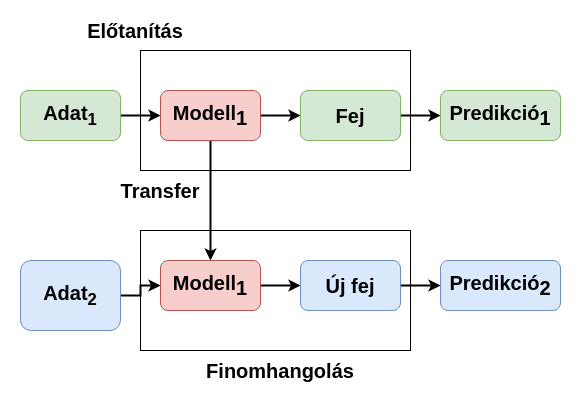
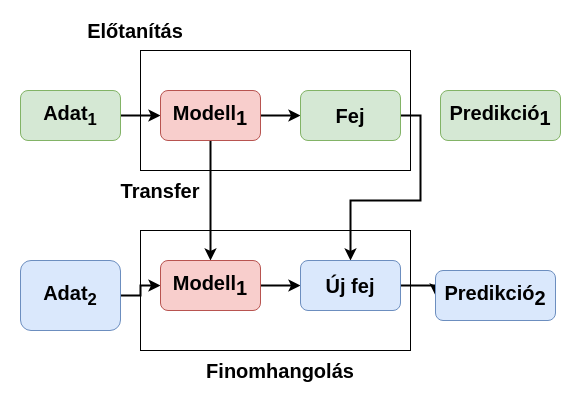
edge "Fej" -> "Predikció1": now "Fej" -> "Új fej"
node "Predikció2": moved (501, 286) -> (496, 296)
